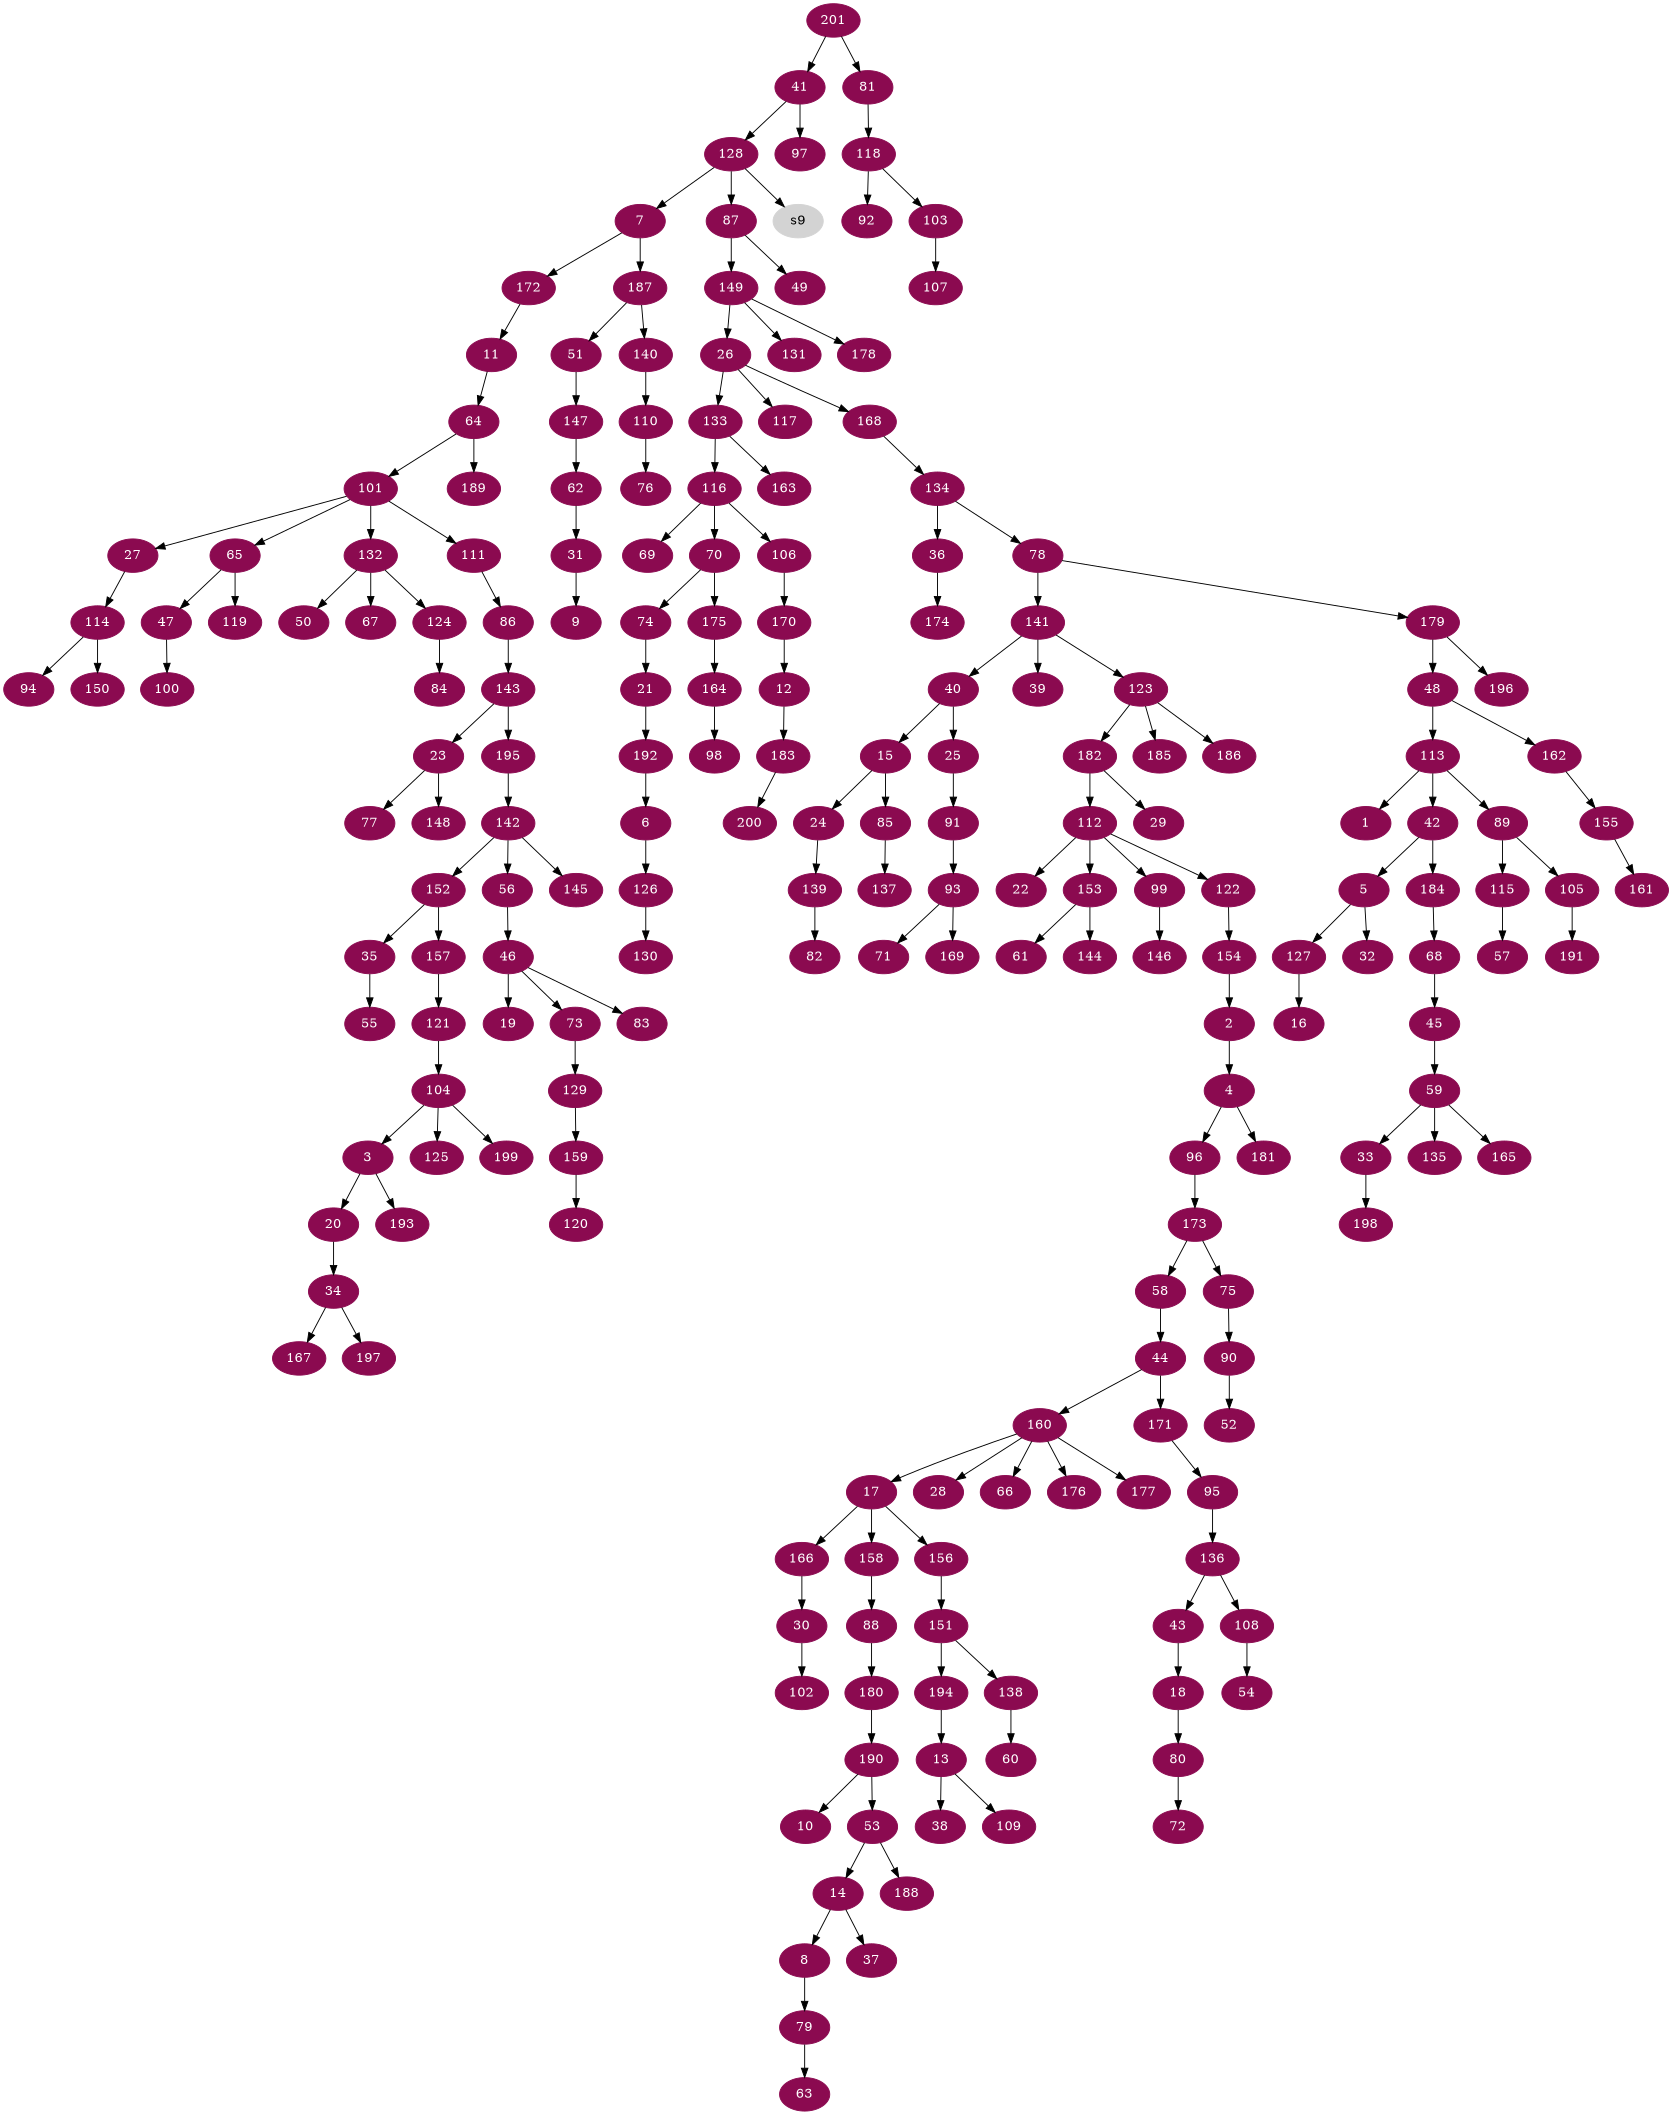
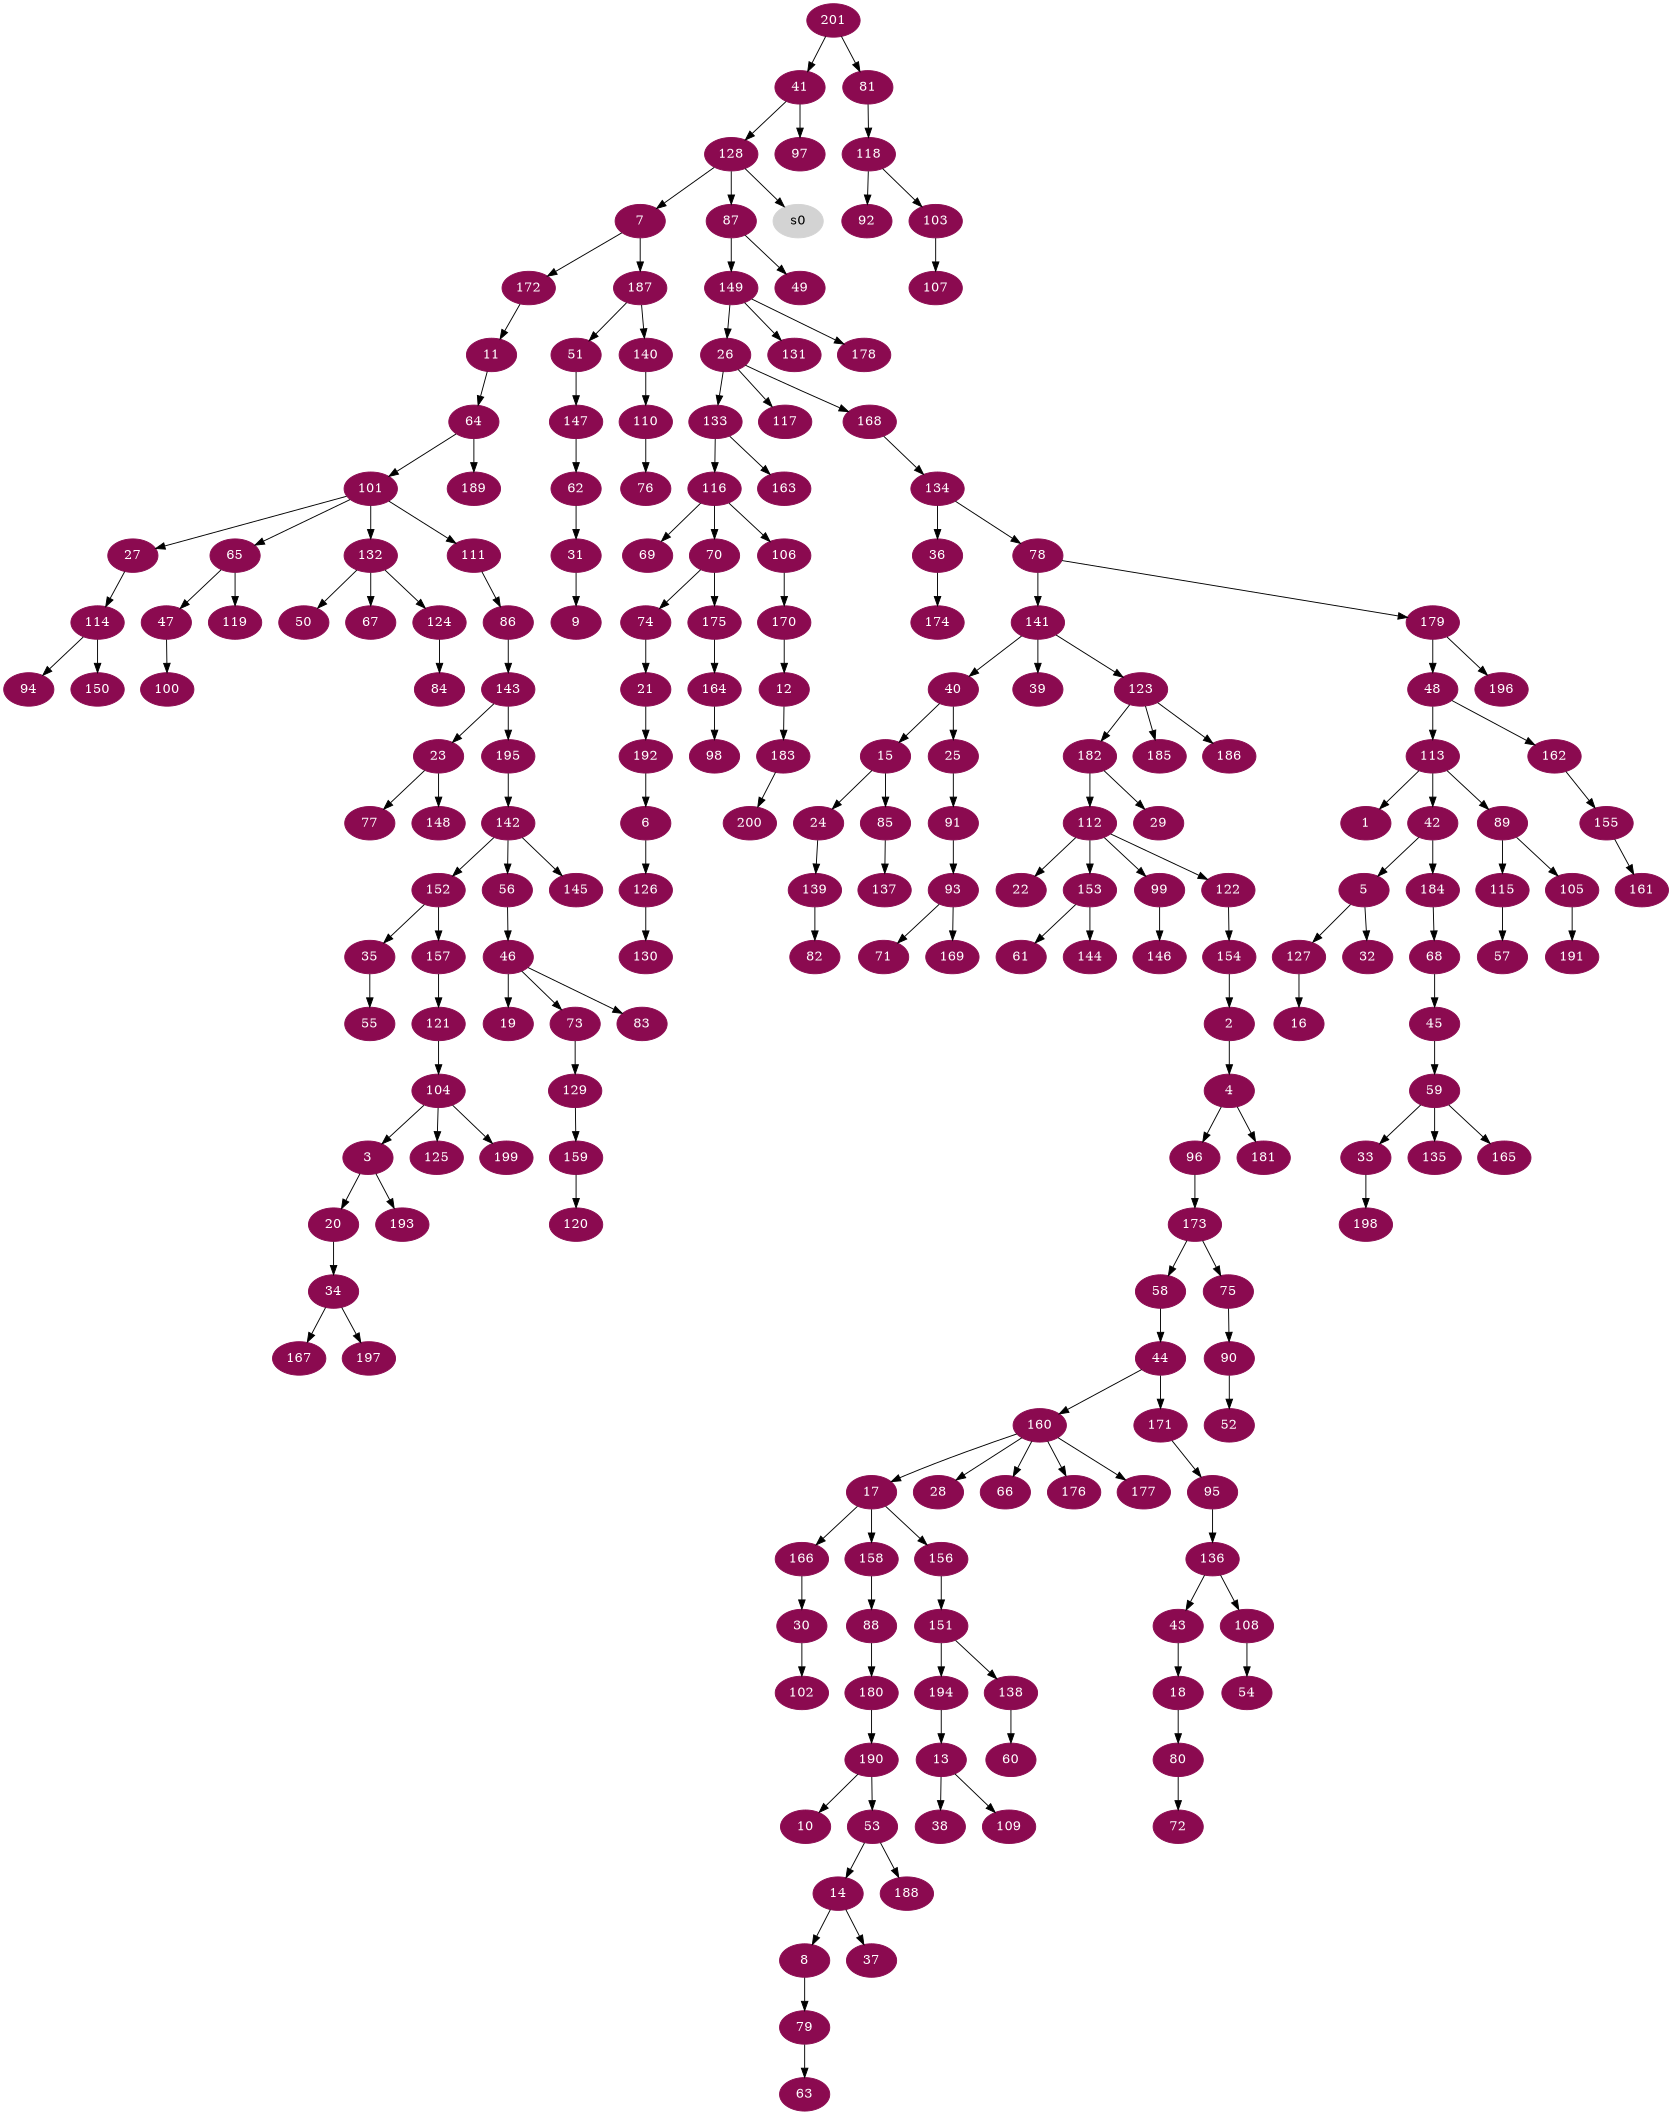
node "s9": label "s9" -> "s0"
